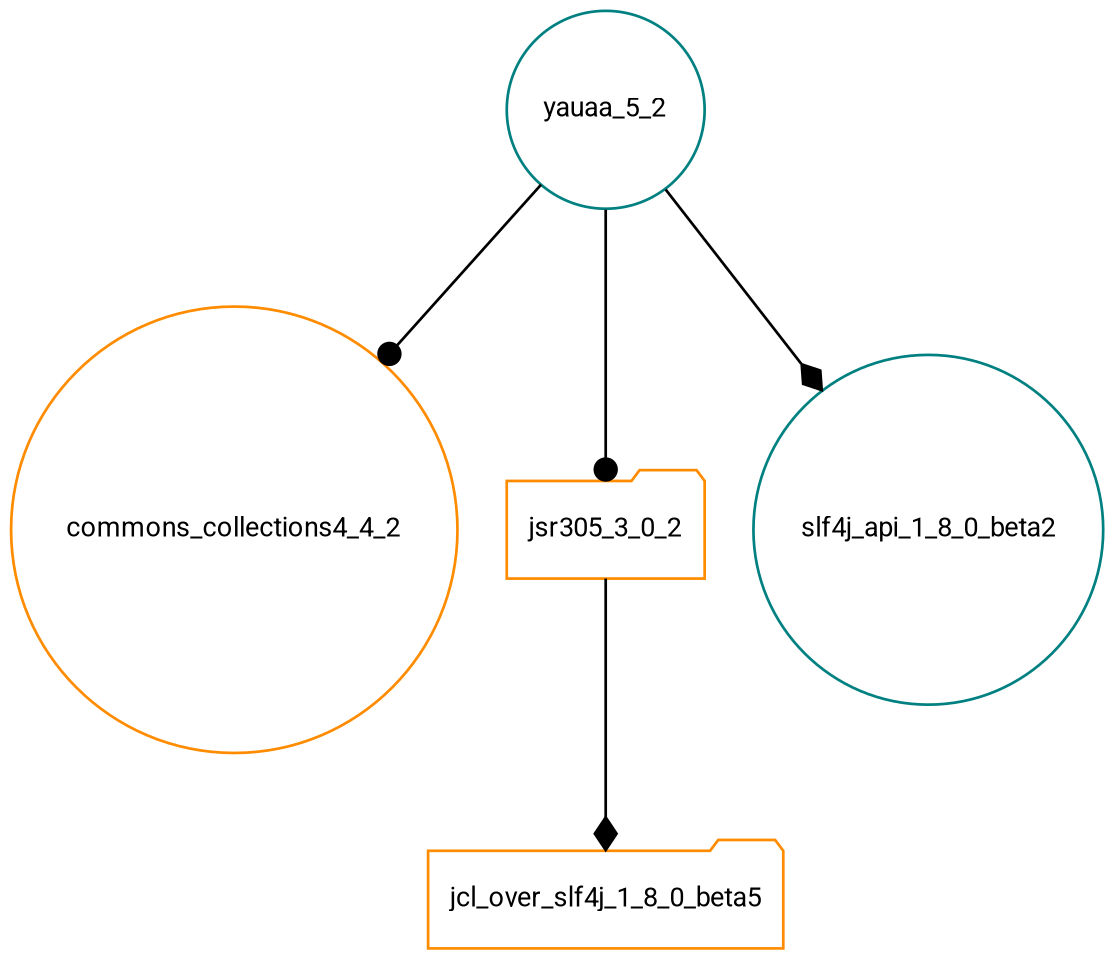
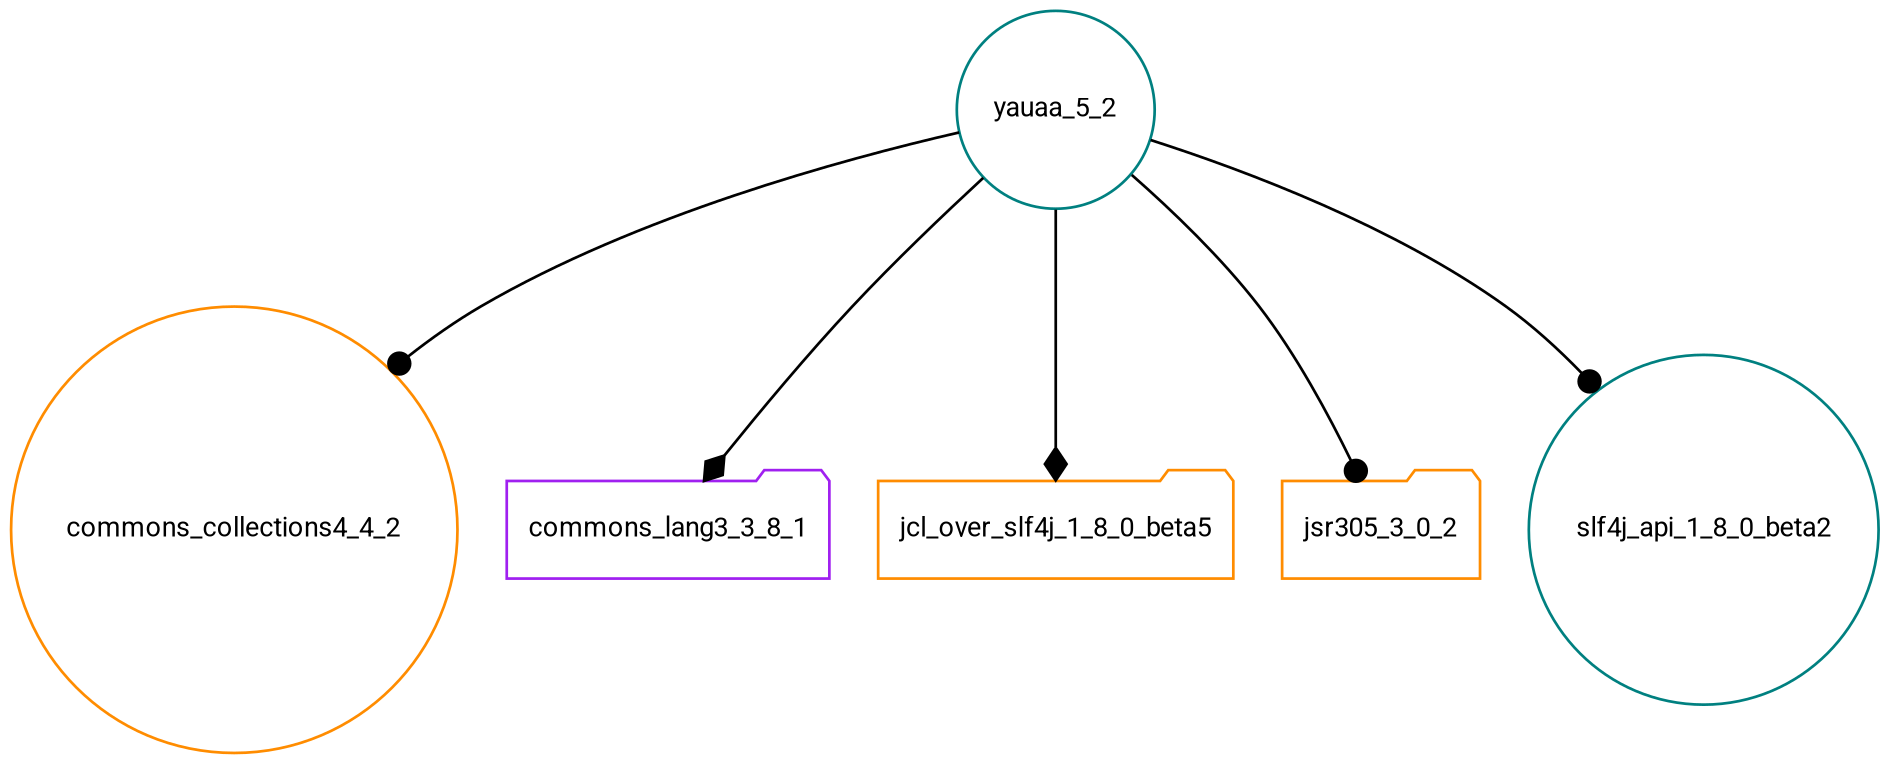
edge "yauaa_5_2" -> "slf4j_api_1_8_0_beta2": arrowhead diamond -> dot
node "commons_lang3_3_8_1": added
edge "jsr305_3_0_2" -> "jcl_over_slf4j_1_8_0_beta5": now "yauaa_5_2" -> "jcl_over_slf4j_1_8_0_beta5"
